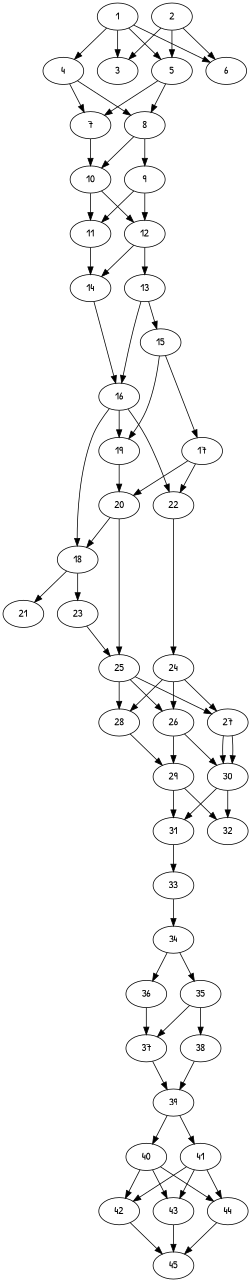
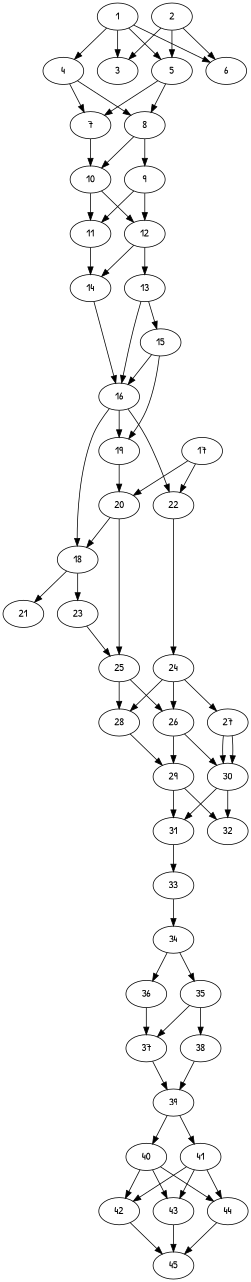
edge "15" -> "17": now "15" -> "16"
edge "25" -> "27": removed
